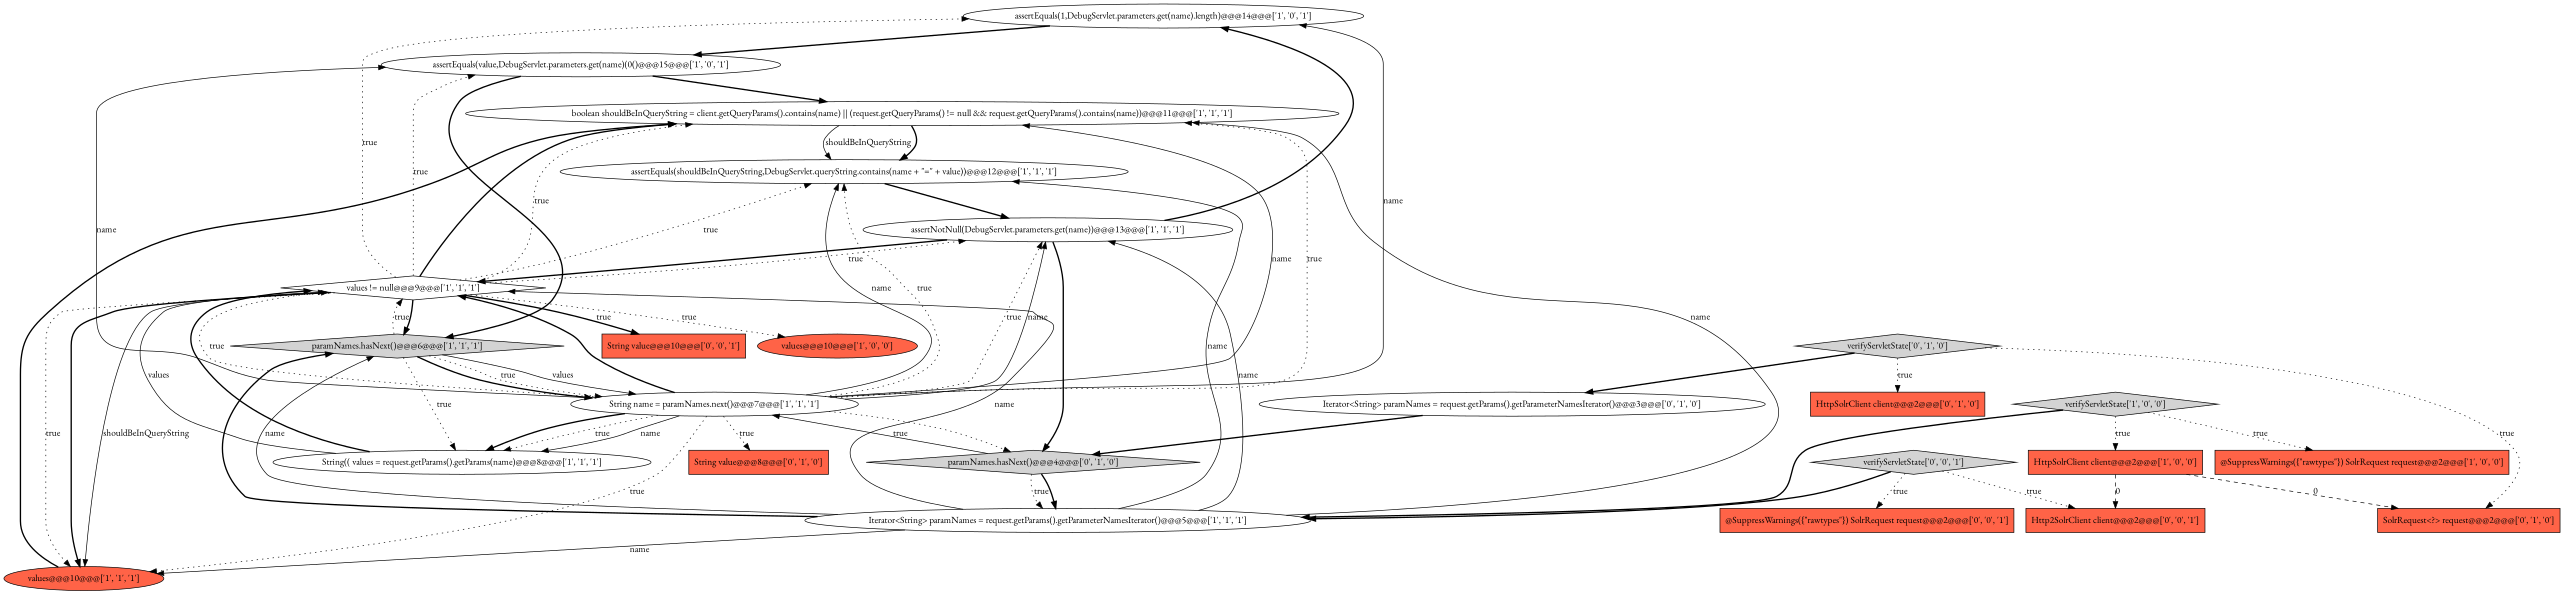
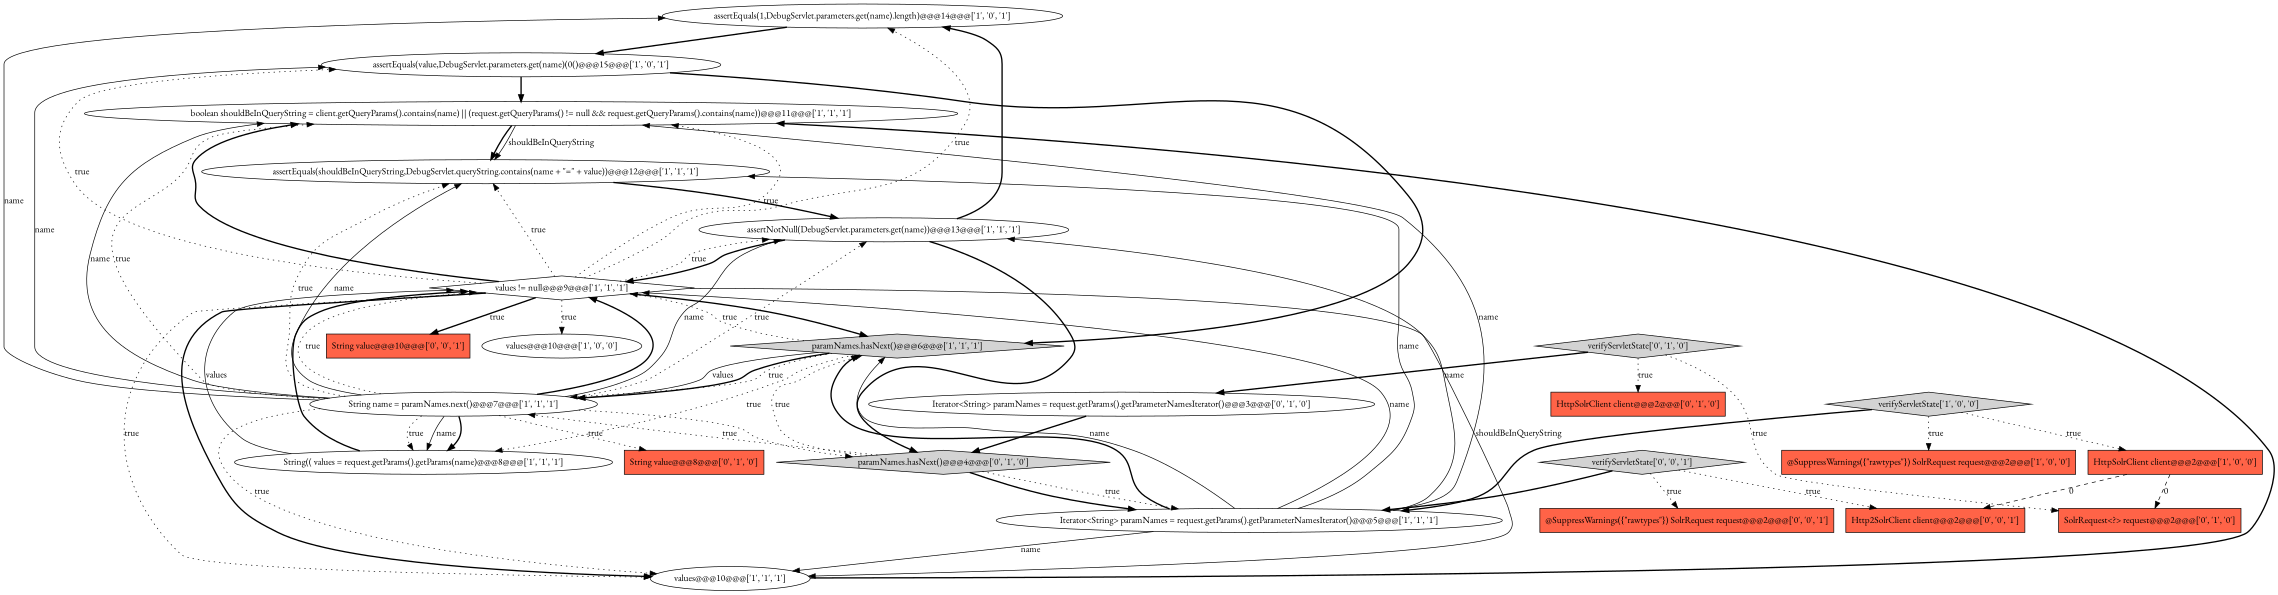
node "values@@@10@@@['1', '0', '0']": fillcolor tomato -> white
edge "paramNames.hasNext()@@@4@@@['0', '1', '0']" -> "paramNames.hasNext()@@@6@@@['1', '1', '1']": added, label "true"
edge "paramNames.hasNext()@@@4@@@['0', '1', '0']" -> "String name = paramNames.next()@@@7@@@['1', '1', '1']": style solid -> dotted
node "values@@@10@@@['1', '1', '1']": fillcolor tomato -> white
